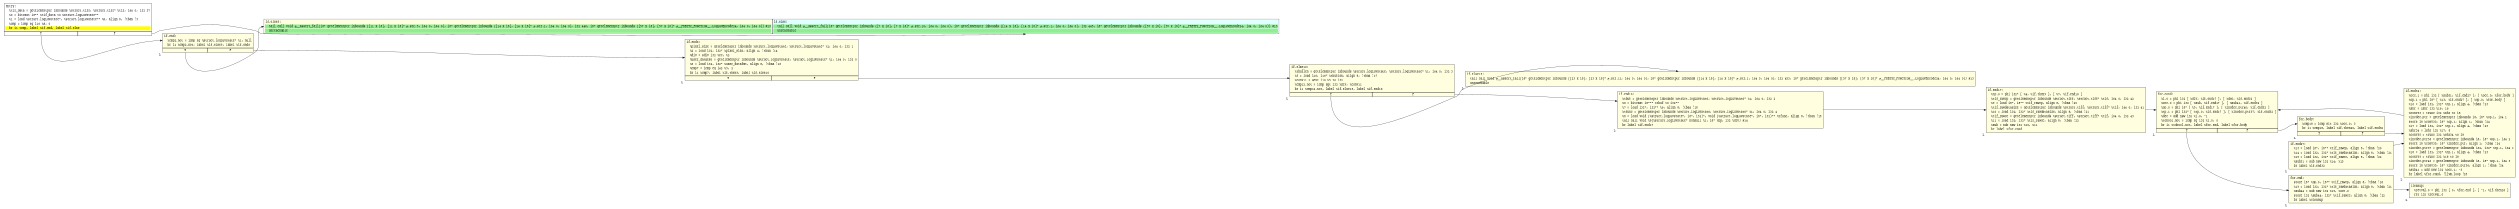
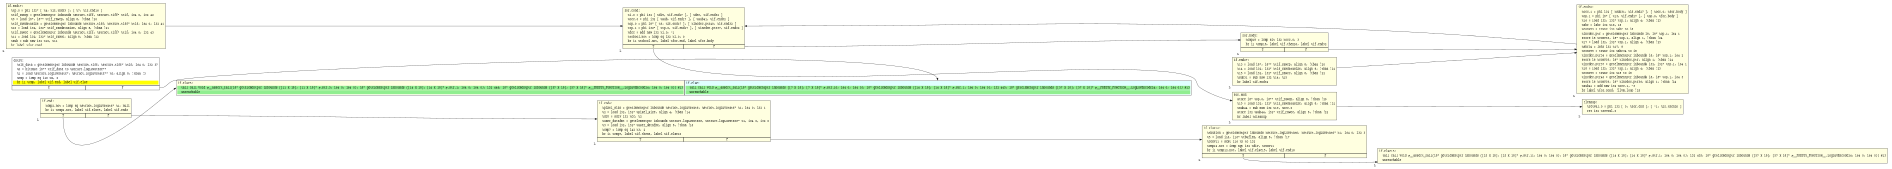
edge "entry:" -> "if.end:": removed
node "if.end16:": removed
